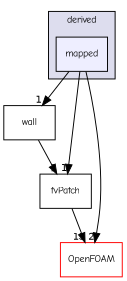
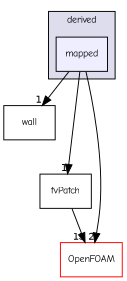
edge "wall" -> "fvPatch": removed
